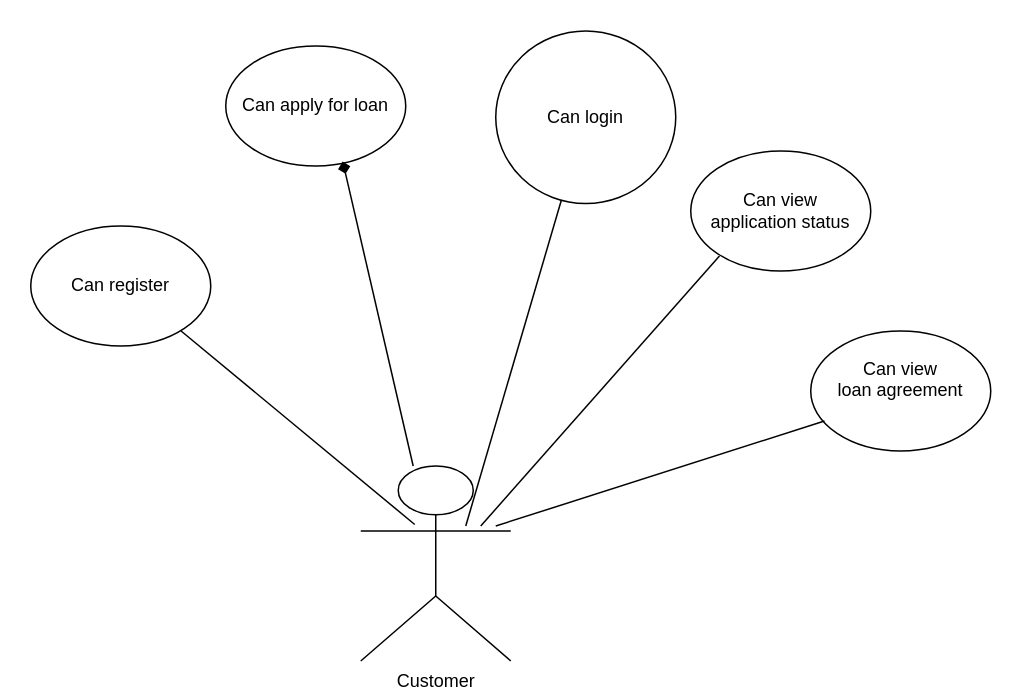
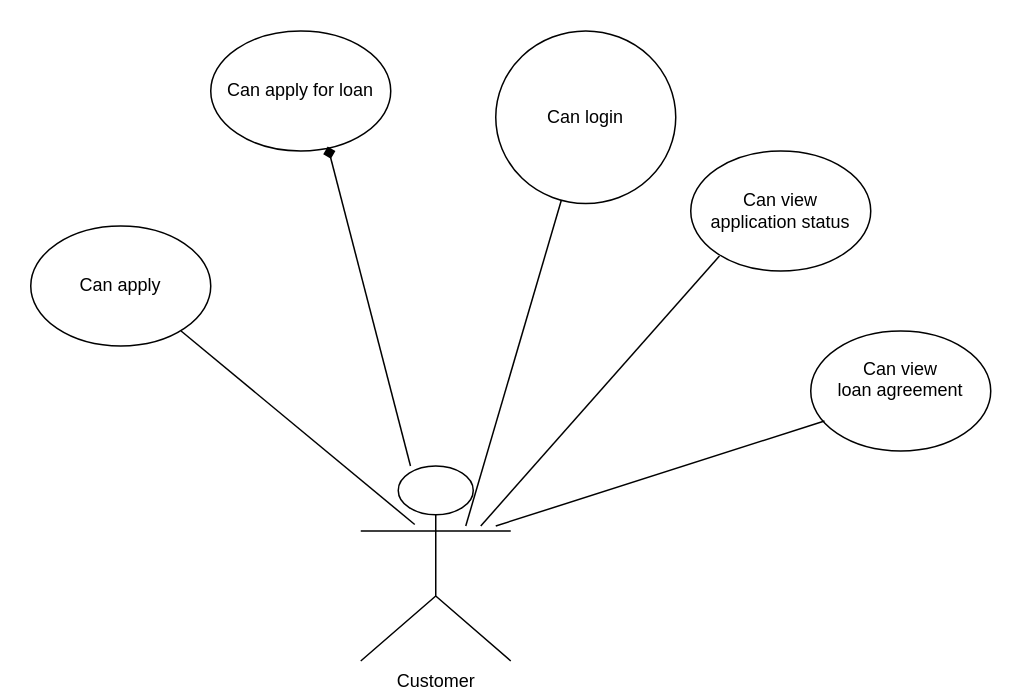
node "Can apply for loan": moved (316, 106) -> (301, 91)
node "Can register": label "Can register" -> "Can apply"
